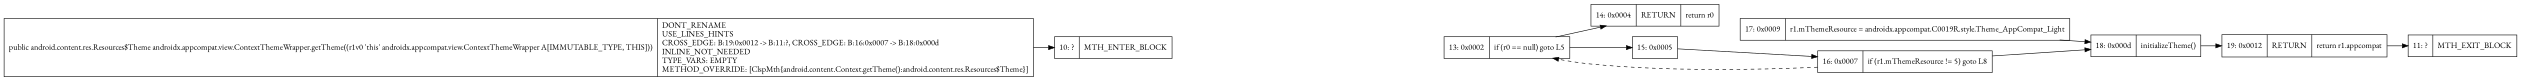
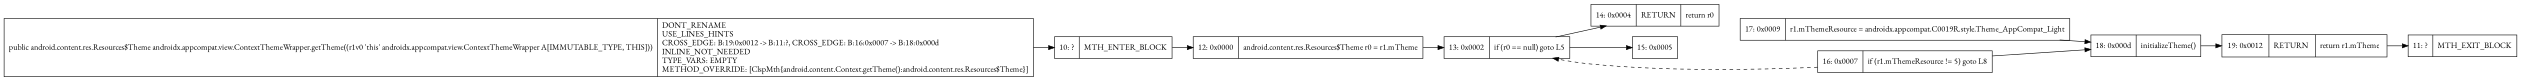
node "19: 0x0012": text "return r1.appcompat" -> "return r1.mTheme"
node "12: 0x0000": added
edge "15: 0x0005" -> "16: 0x0007": removed
